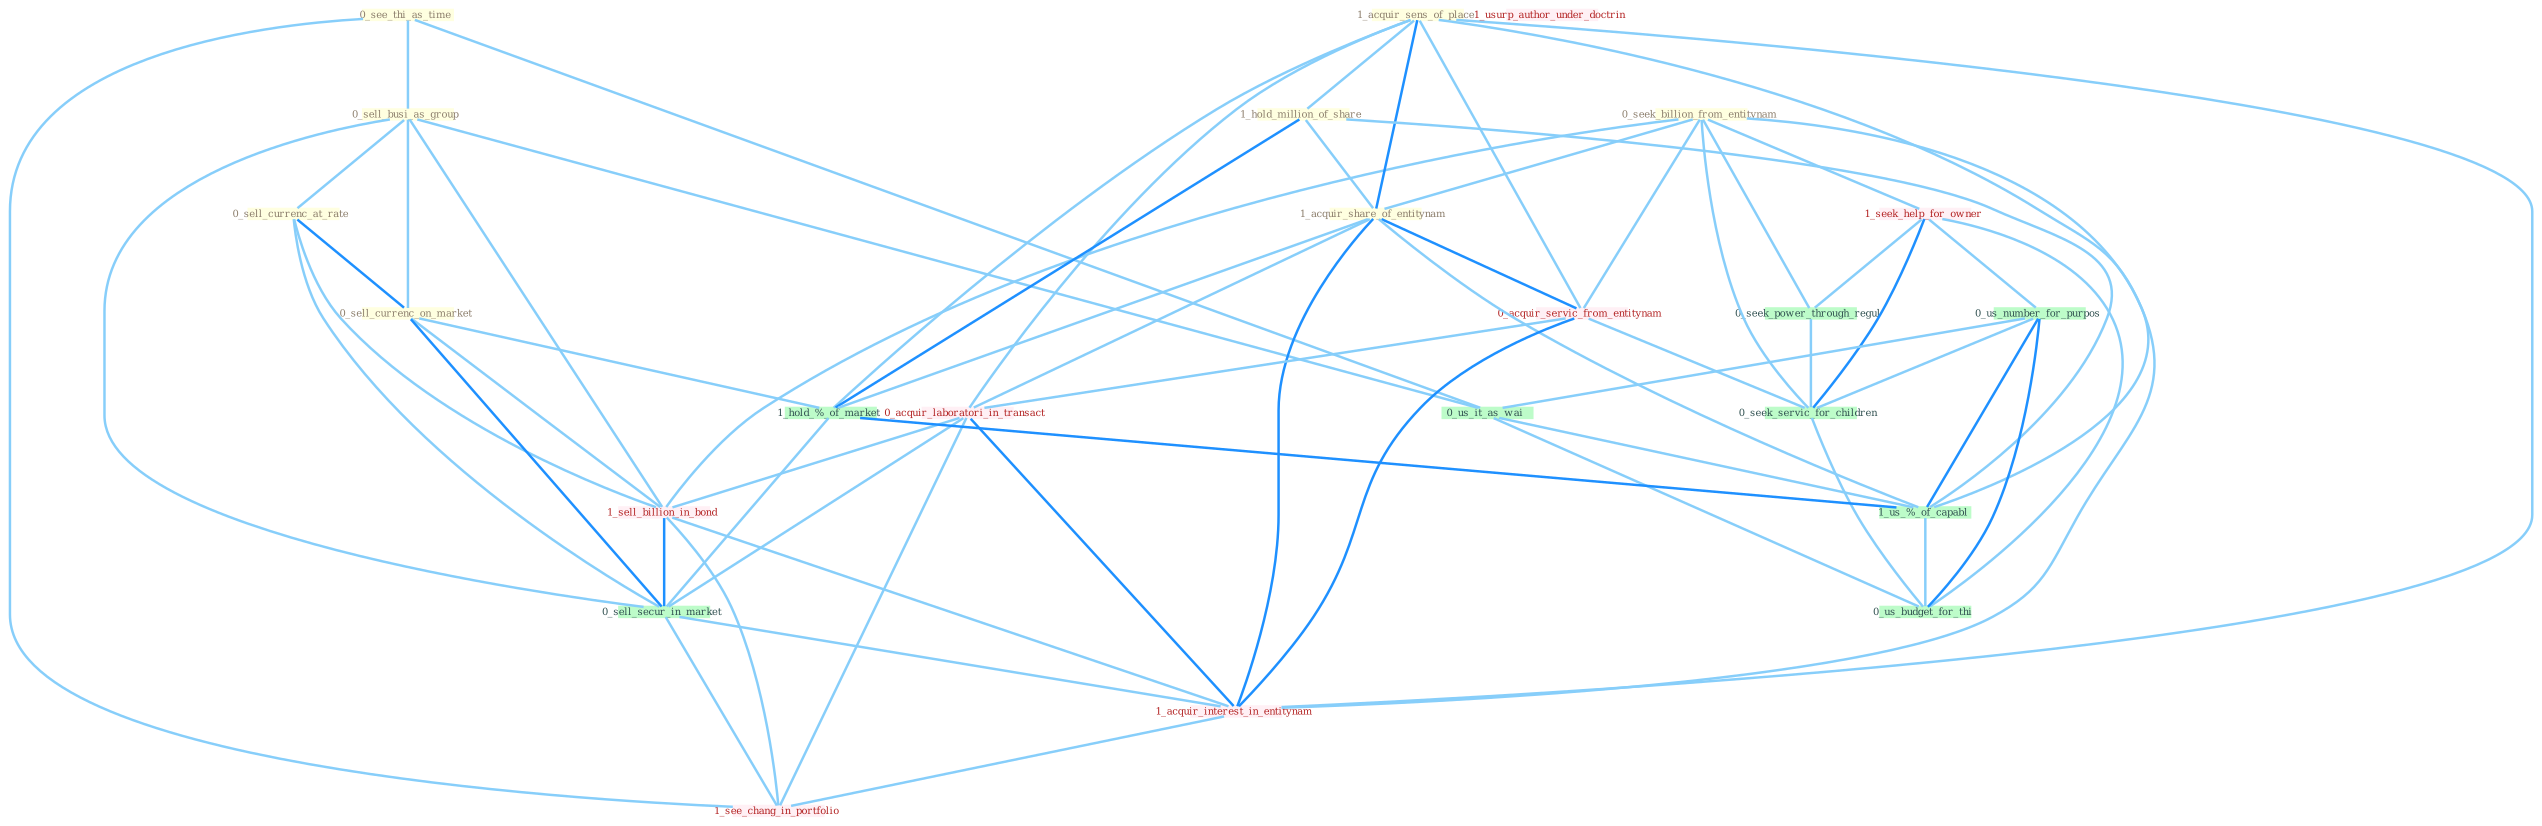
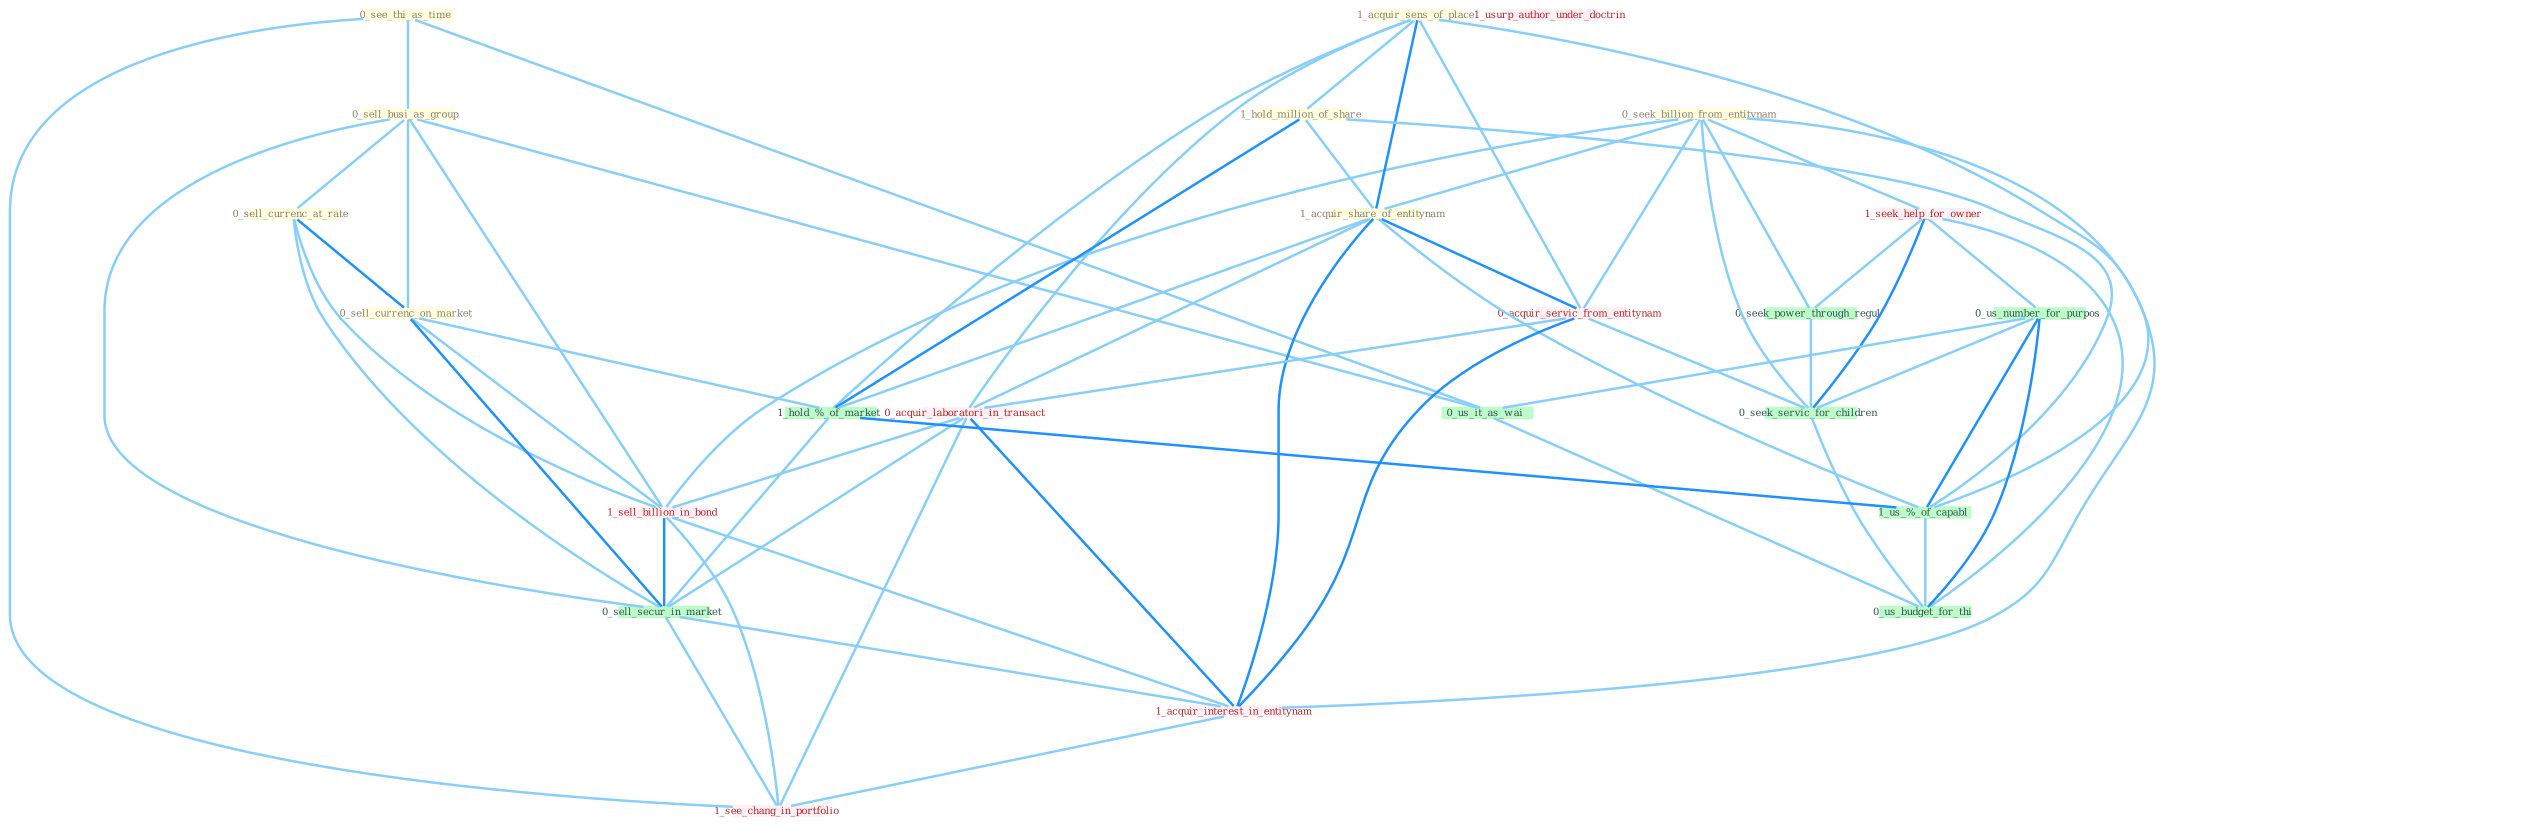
edge "1_acquir_sens_of_place" -- "1_acquir_interest_in_entitynam": removed
edge "0_us_it_as_wai" -- "1_us_%_of_capabl": removed
